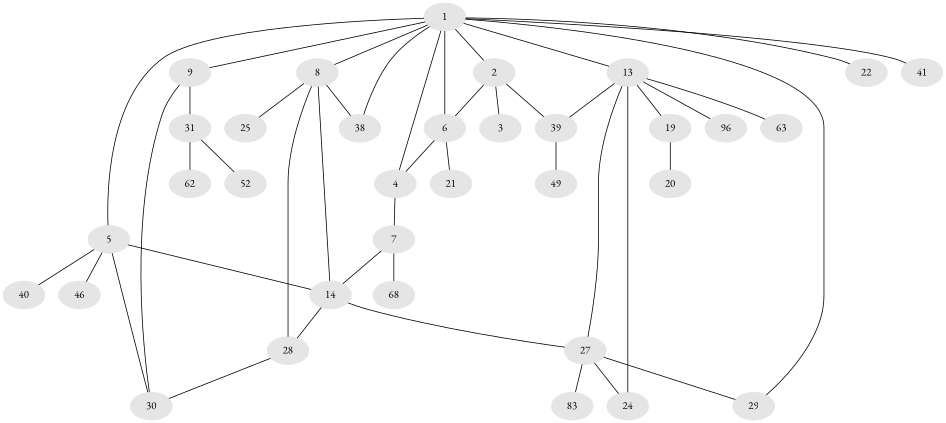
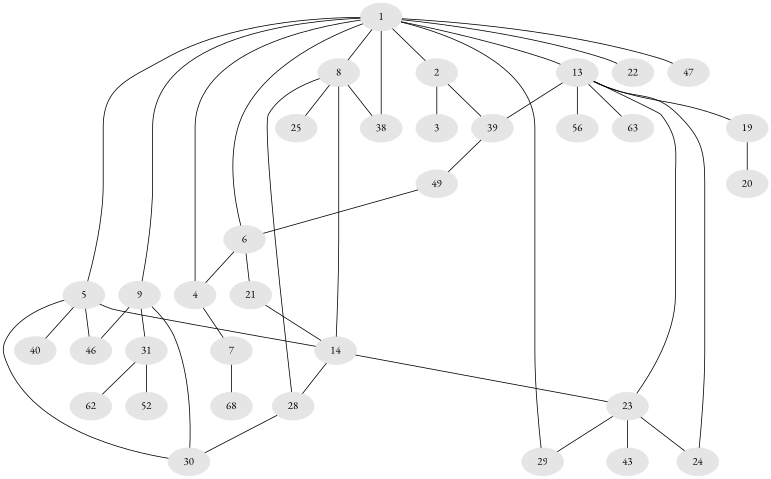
node "41": label "41" -> "47"
edge "2" -- "6": now "49" -- "6"
node "96": label "96" -> "56"
edge "7" -- "14": now "21" -- "14"
edge "9" -- "46": added
node "27": label "27" -> "23"
node "83": label "83" -> "43"
